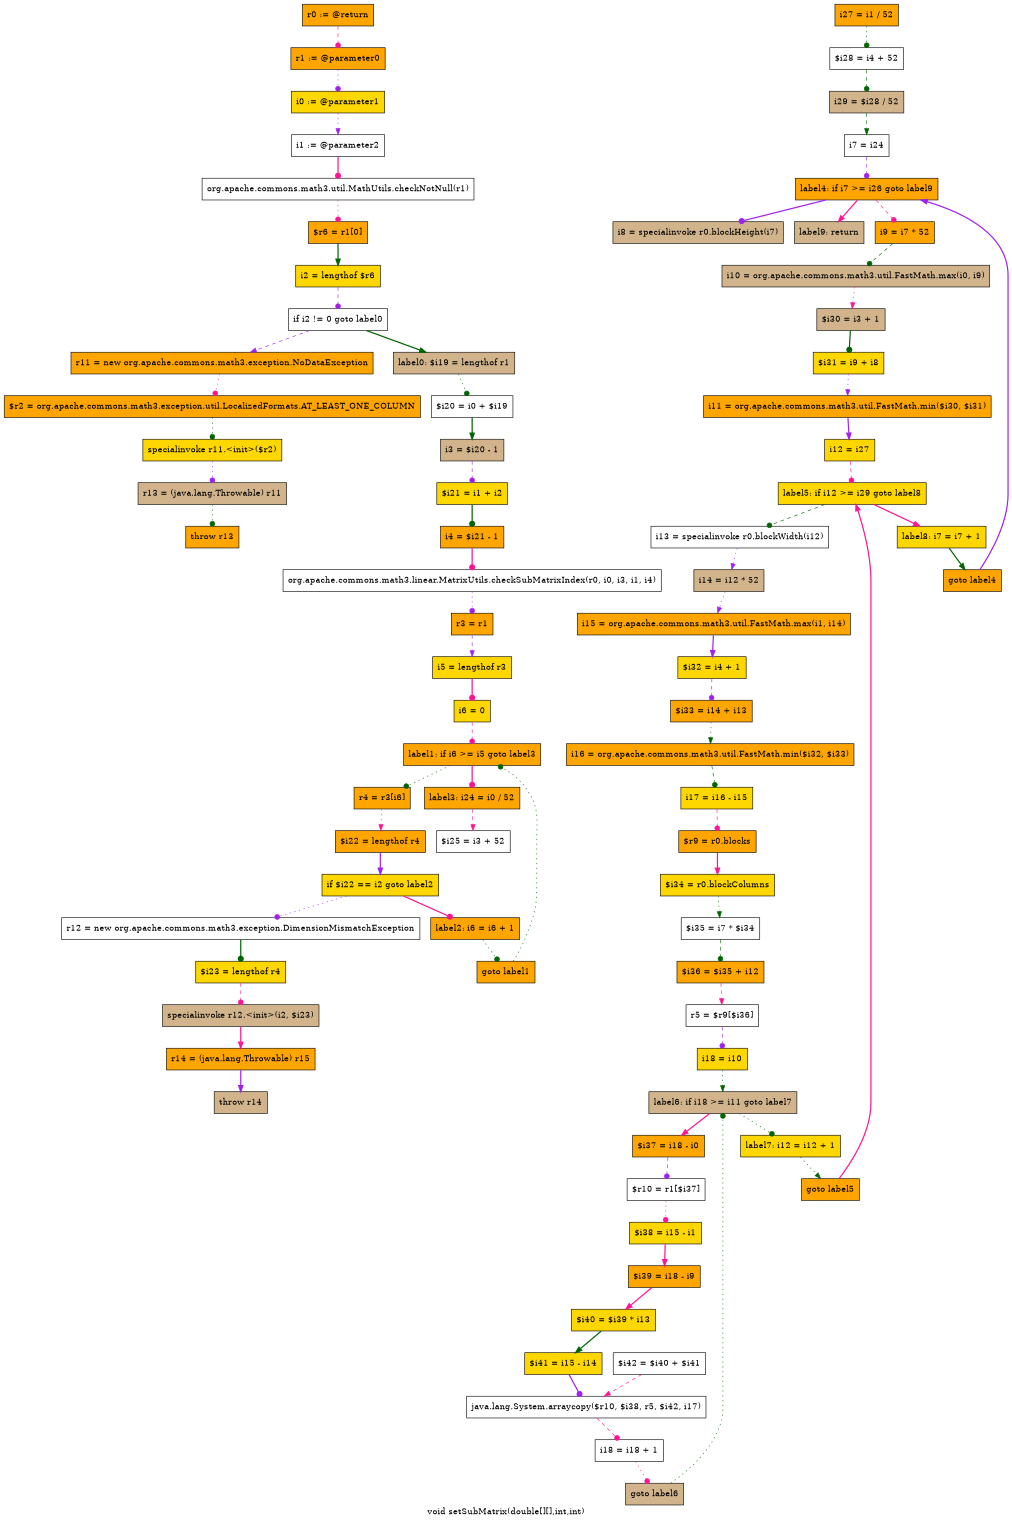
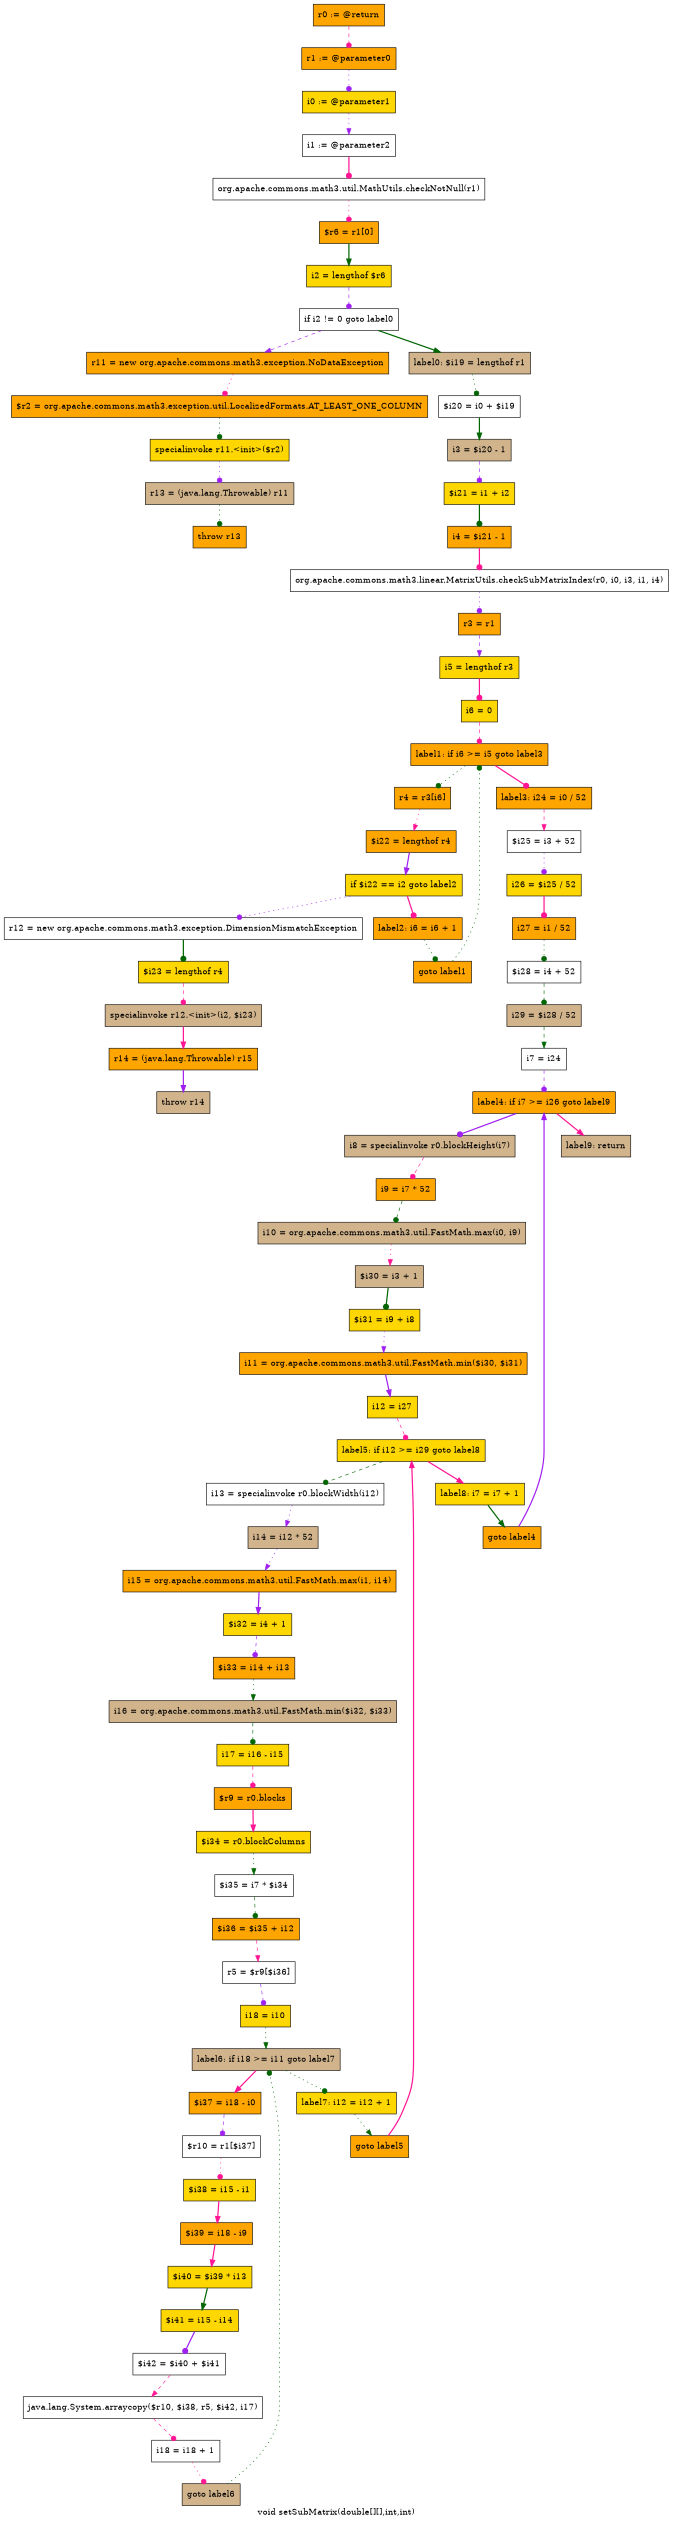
edge "label4: if i7 >= i26 goto label9" -> "i9 = i7 * 52": now "i8 = specialinvoke r0.blockHeight(i7)" -> "i9 = i7 * 52"
node "i16 = org.apache.commons.math3.util.FastMath.min($i32, $i33)": fillcolor orange -> tan
node "i26 = $i25 / 52": added
edge "$i41 = i15 - i14" -> "java.lang.System.arraycopy($r10, $i38, r5, $i42, i17)": now "$i41 = i15 - i14" -> "$i42 = $i40 + $i41"
